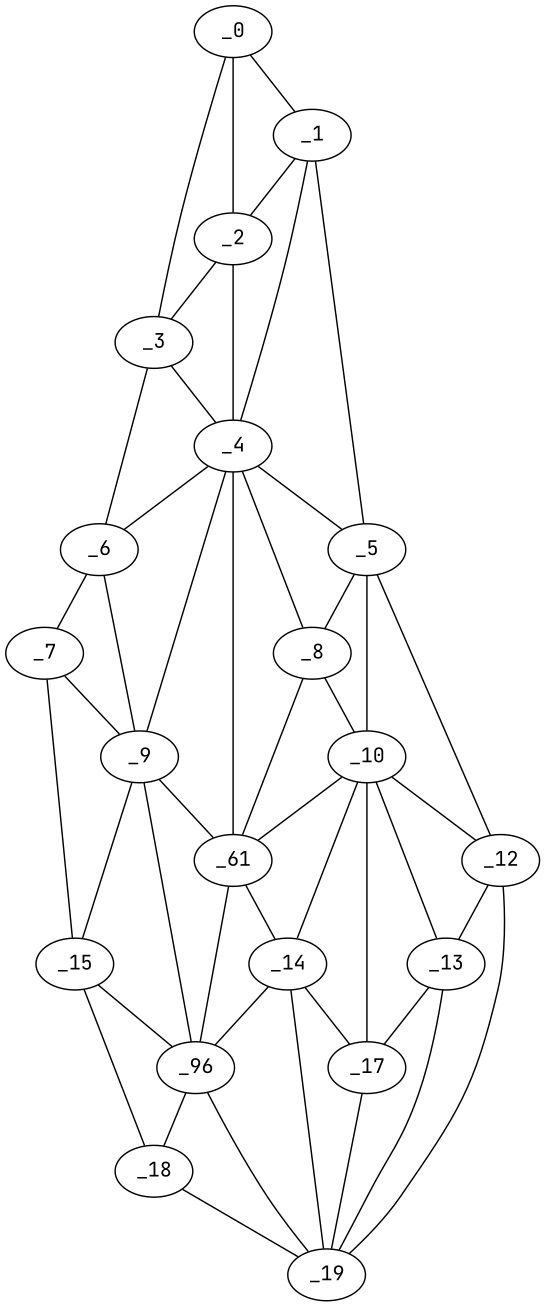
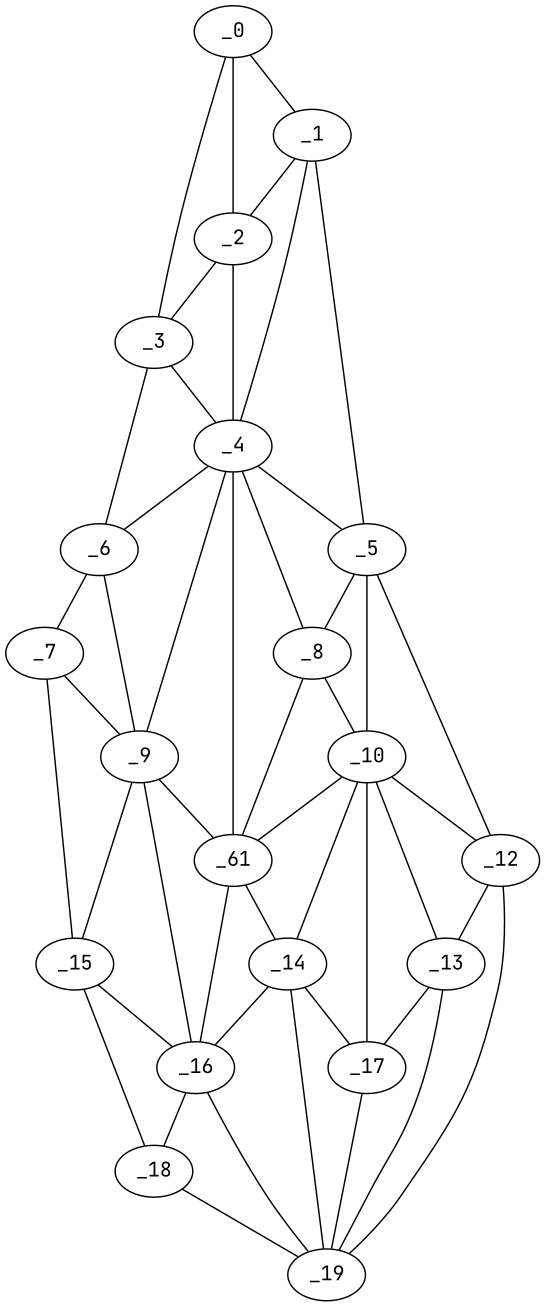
node "_96": label "_96" -> "_16"
